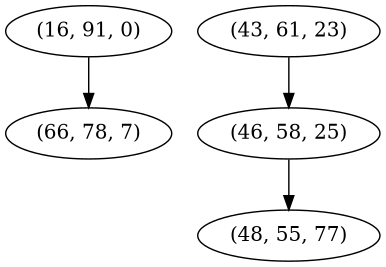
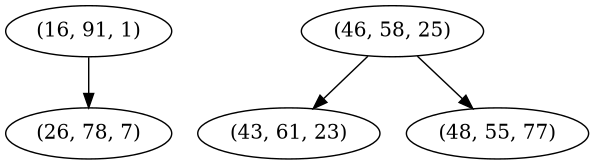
node "(16, 91, 0)": label "(16, 91, 0)" -> "(16, 91, 1)"
edge "(43, 61, 23)" -> "(46, 58, 25)": reversed
node "(66, 78, 7)": label "(66, 78, 7)" -> "(26, 78, 7)"
